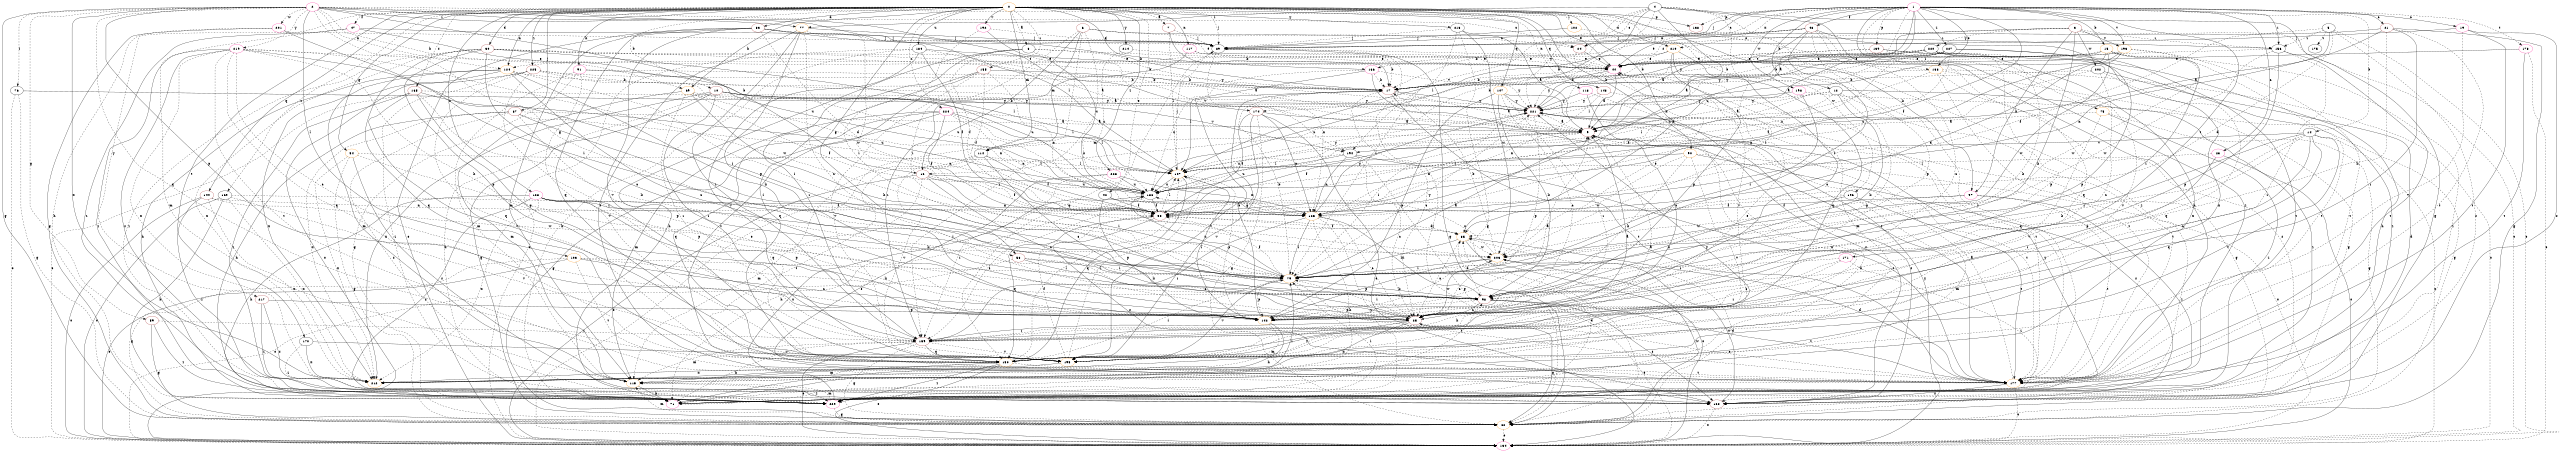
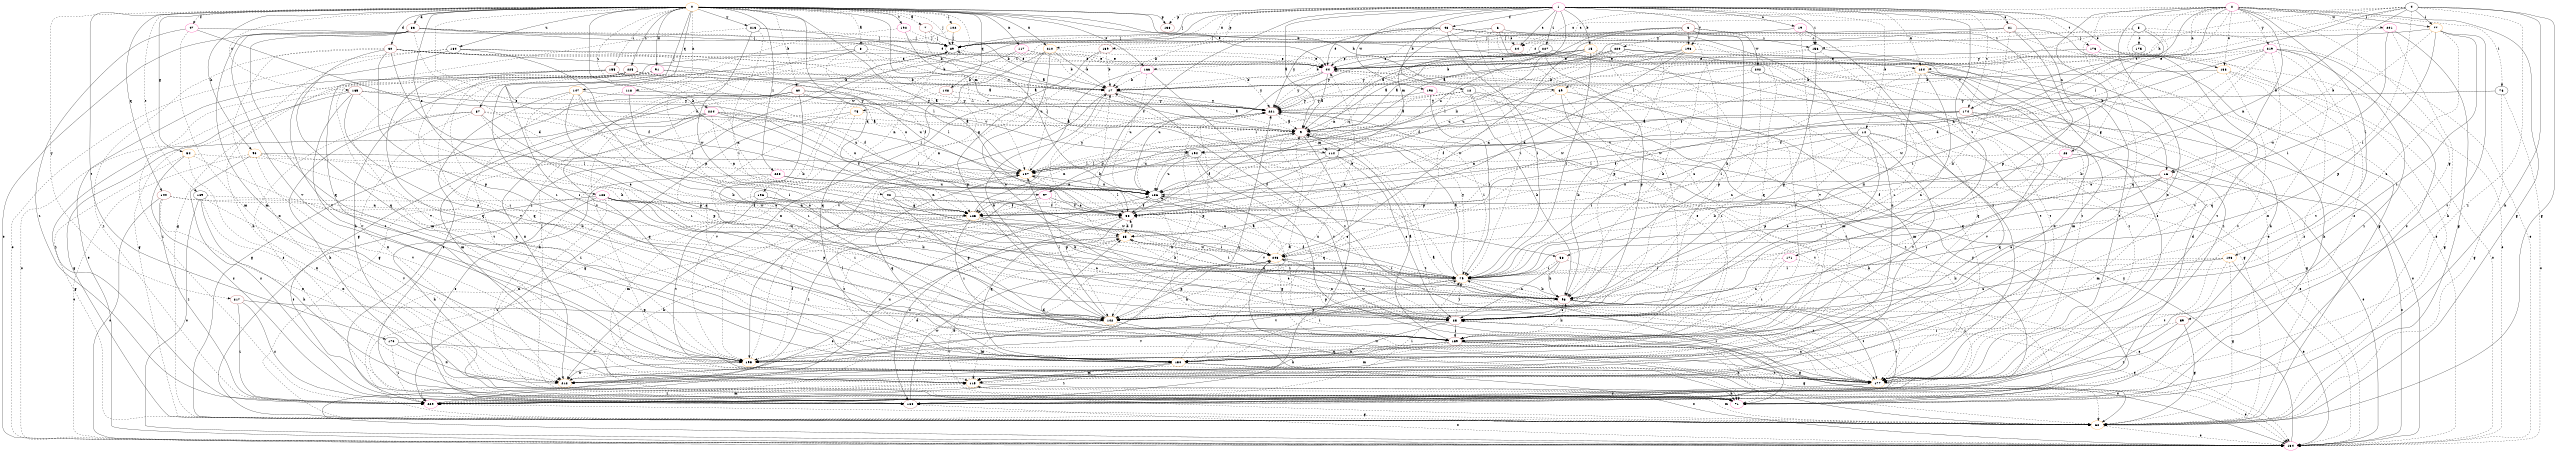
node "214": removed
edge "133" -> "17": style dashed -> solid
node "10": label "10" -> "60"
edge "69" -> "125": now "48" -> "125"
edge "89" -> "98": added, label "k"
